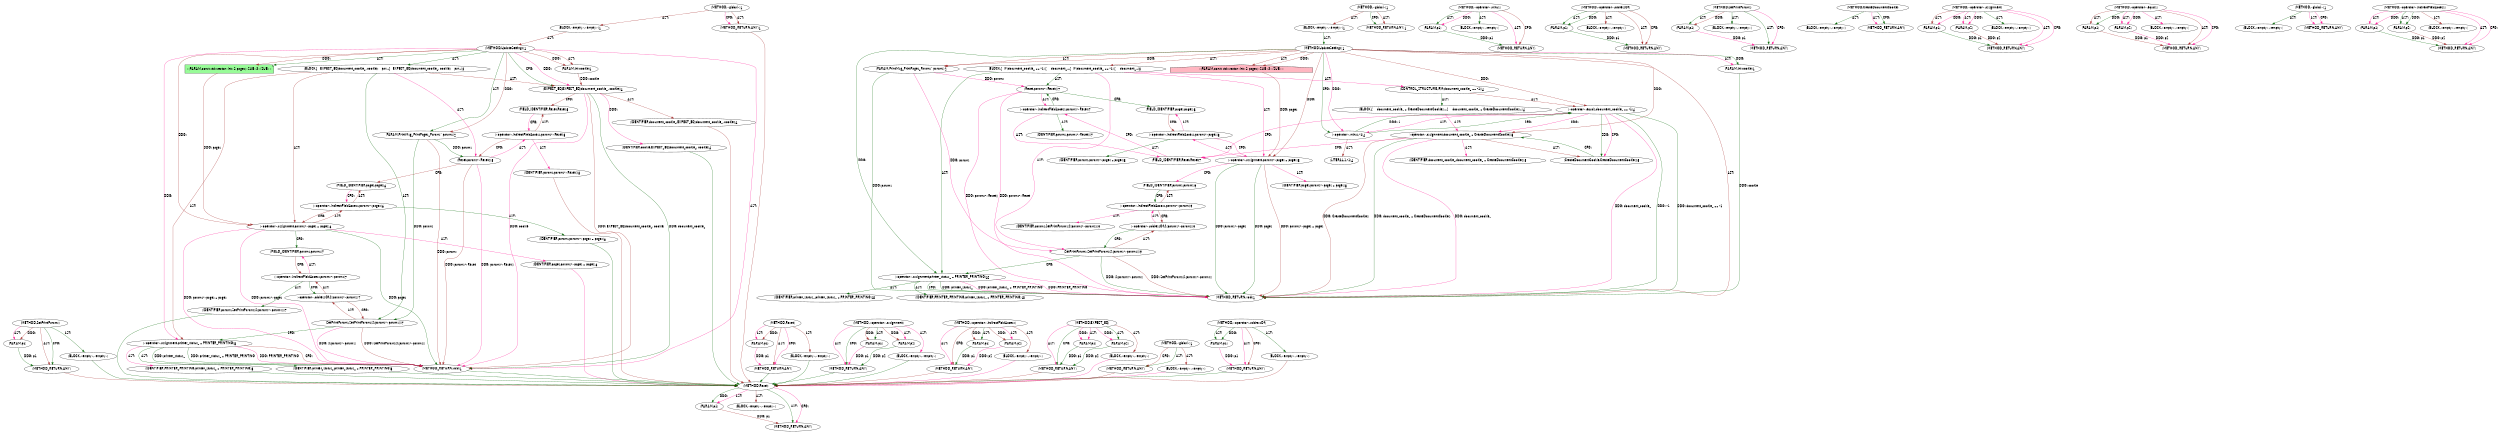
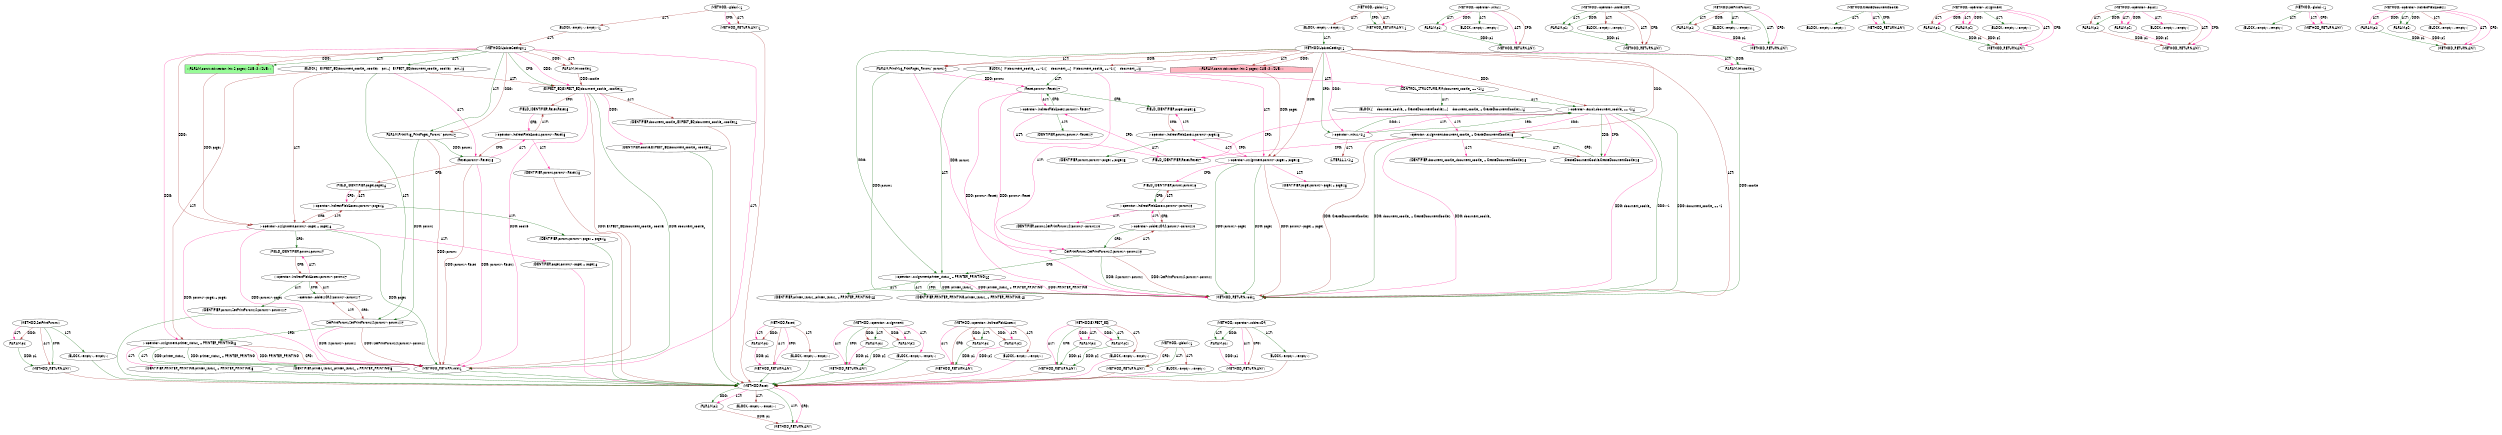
edge "(CONTROL_STRUCTURE,IF,if (document_cookie_ == -1))" -> "(<operator>.equals,document_cookie_ == -1)": color brown -> darkgreen
